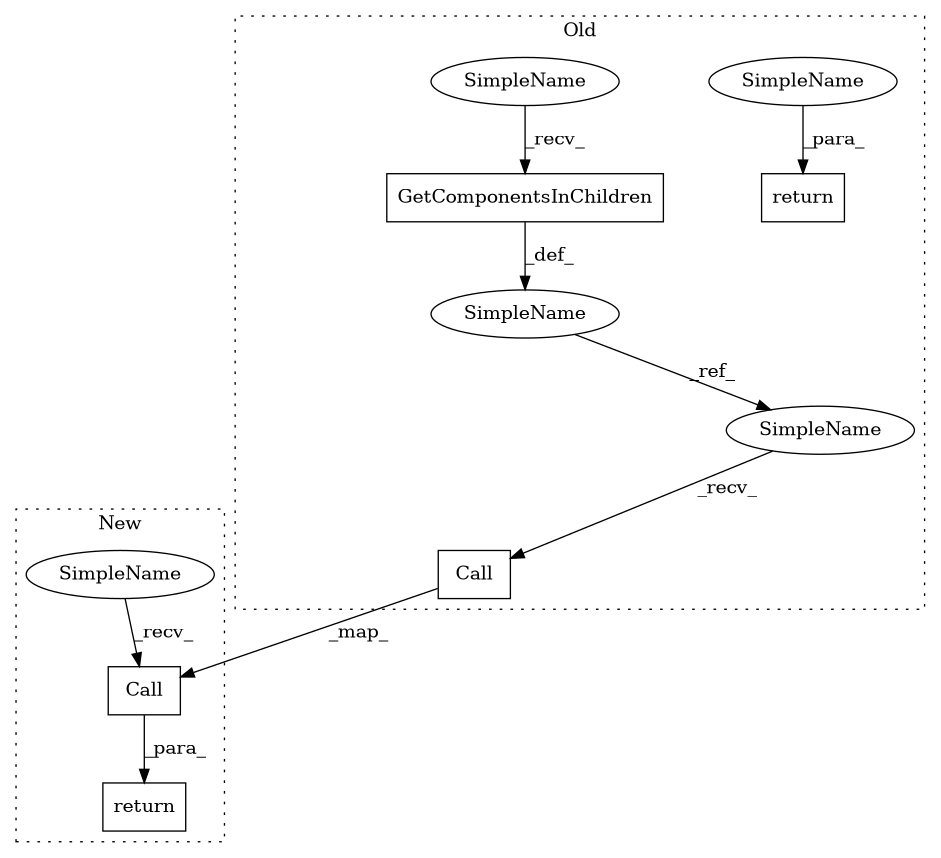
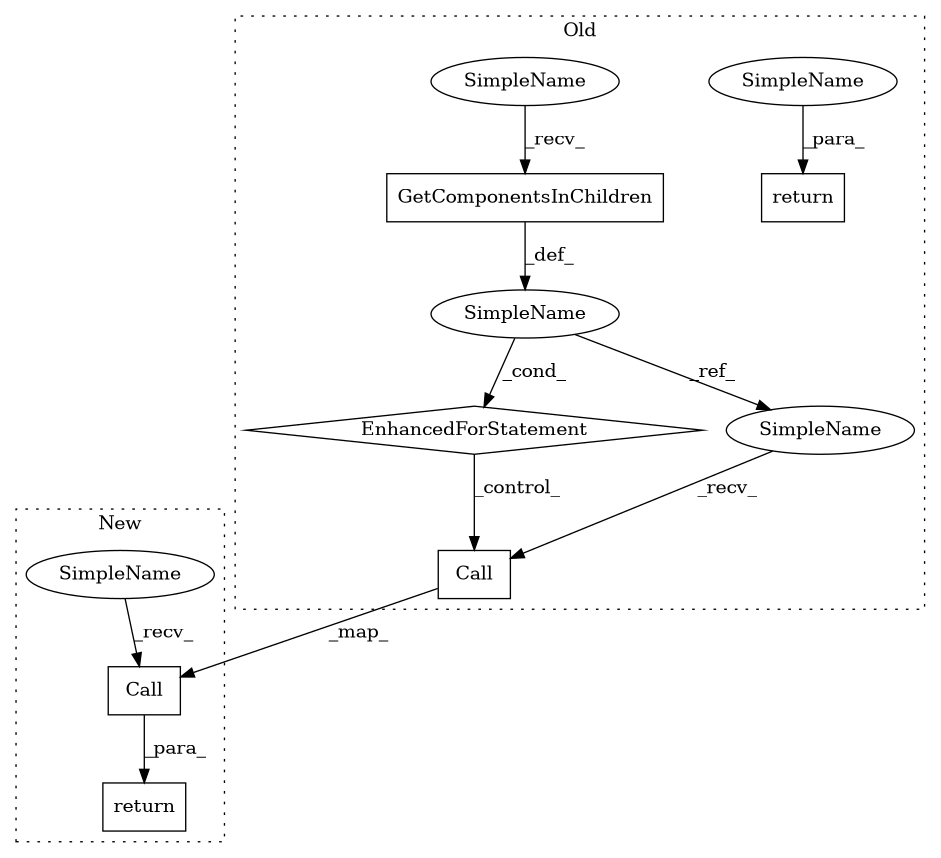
node "EnhancedForStatement": added
